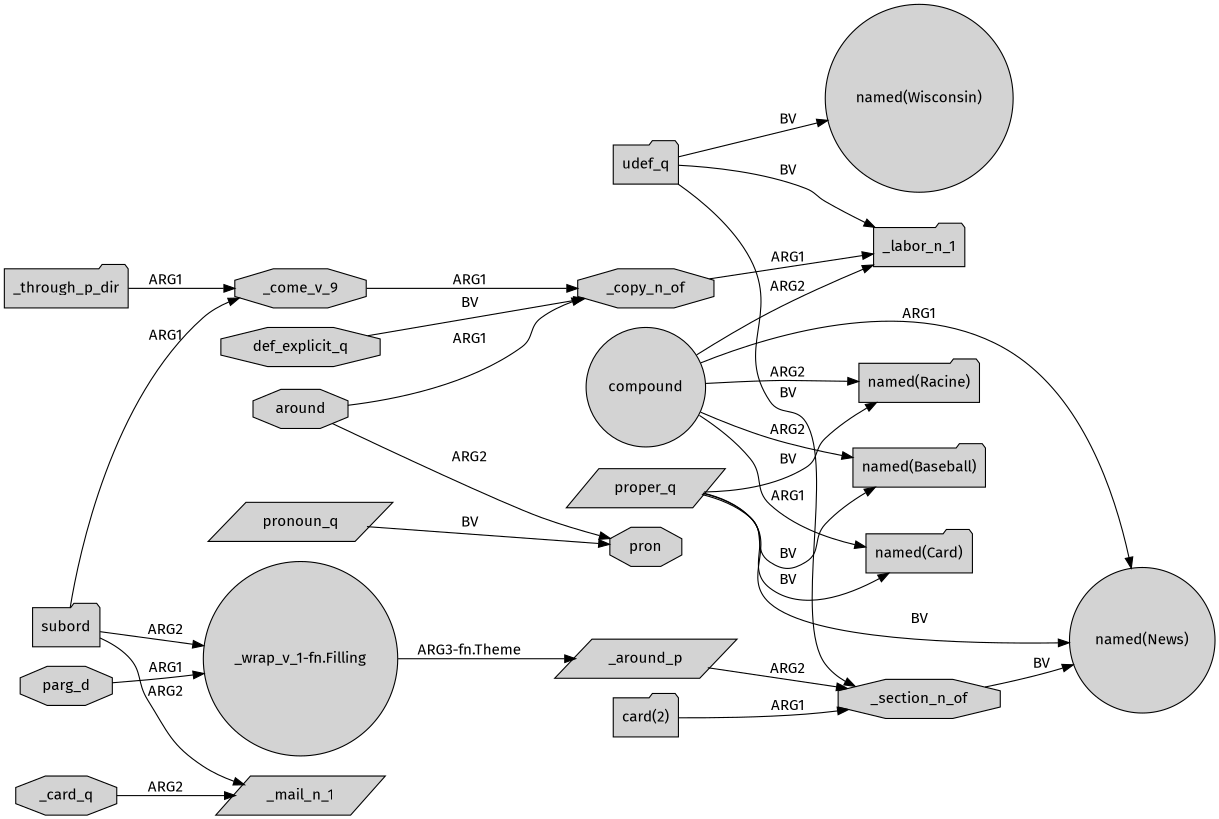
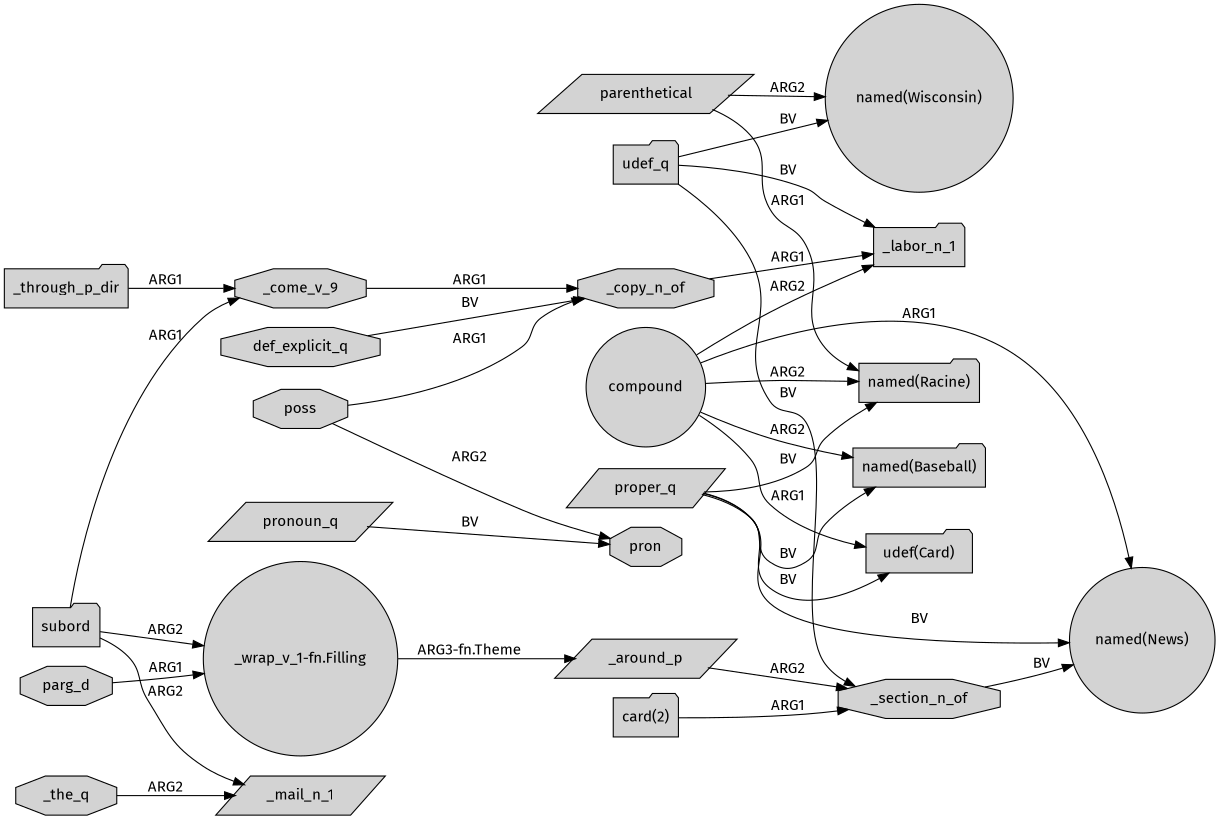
node "parenthetical": added
node "around": label "around" -> "poss"
node "named(Card)": label "named(Card)" -> "udef(Card)"
node "_card_q": label "_card_q" -> "_the_q"
